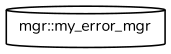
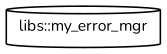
node "mgr::my_error_mgr": label "mgr::my_error_mgr" -> "libs::my_error_mgr"
